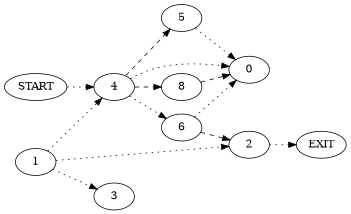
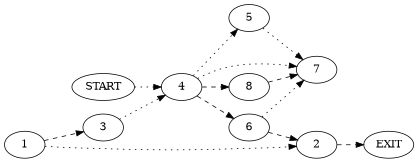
edge "4" -> "5": style dashed -> dotted
node "0": label "0" -> "7"
edge "4" -> "6": style dotted -> dashed
edge "1" -> "4": now "3" -> "4"
edge "2" -> "EXIT": style dotted -> dashed
edge "1" -> "3": style dotted -> dashed
